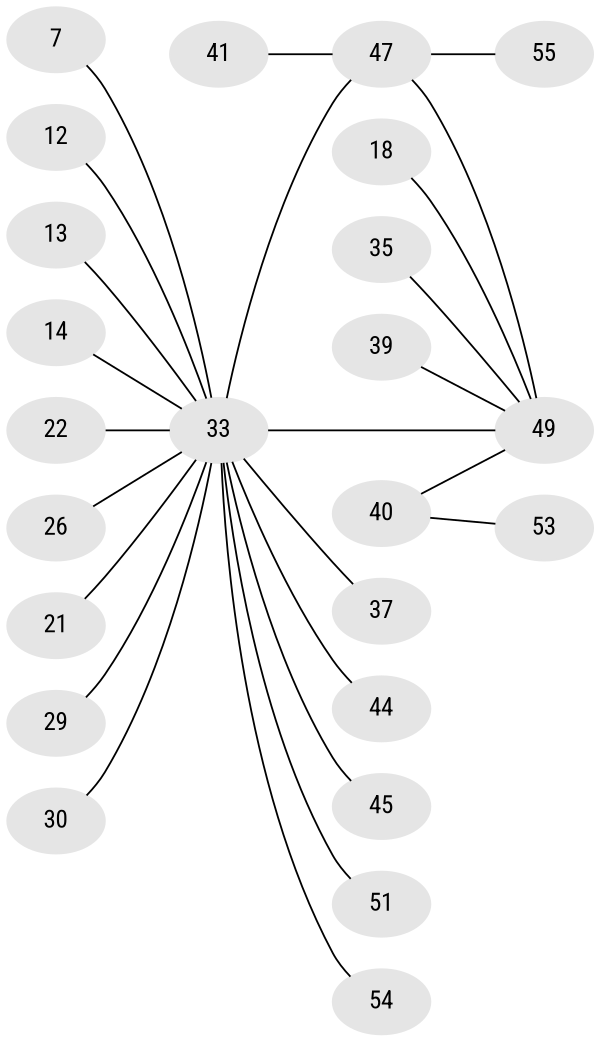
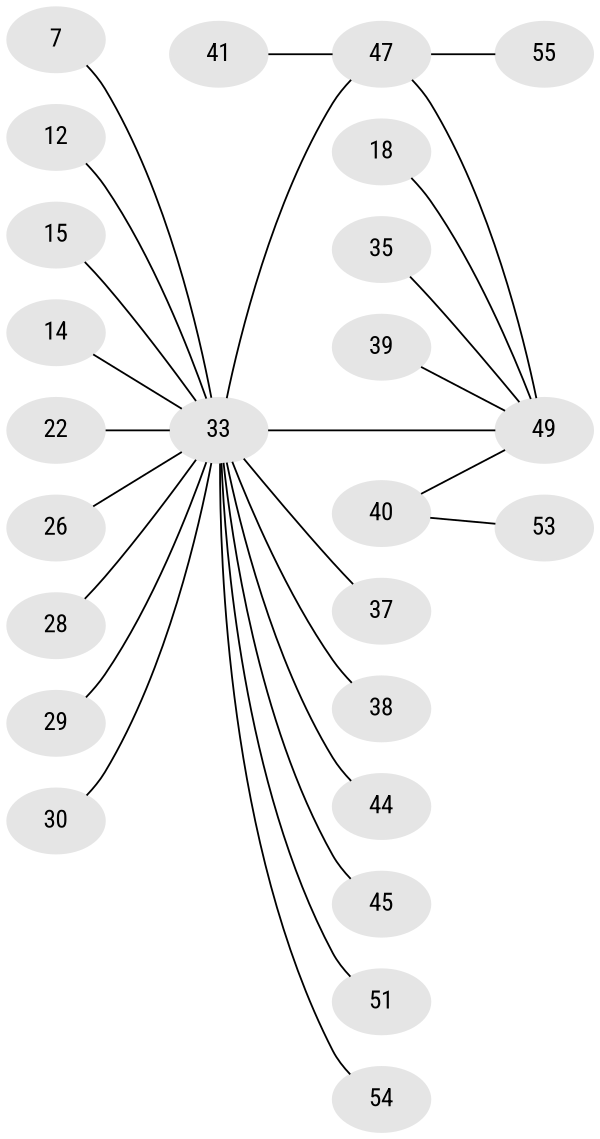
node "13": label "13" -> "15"
node "21": label "21" -> "28"
node "38": added
